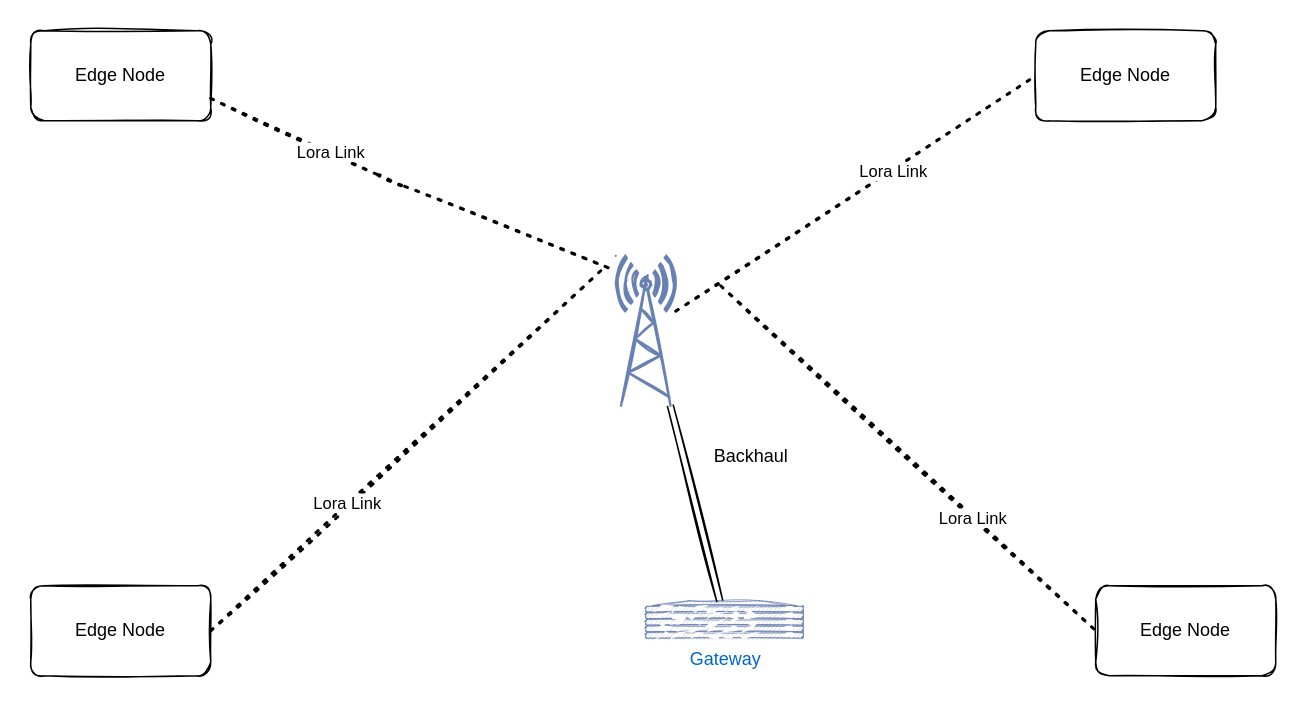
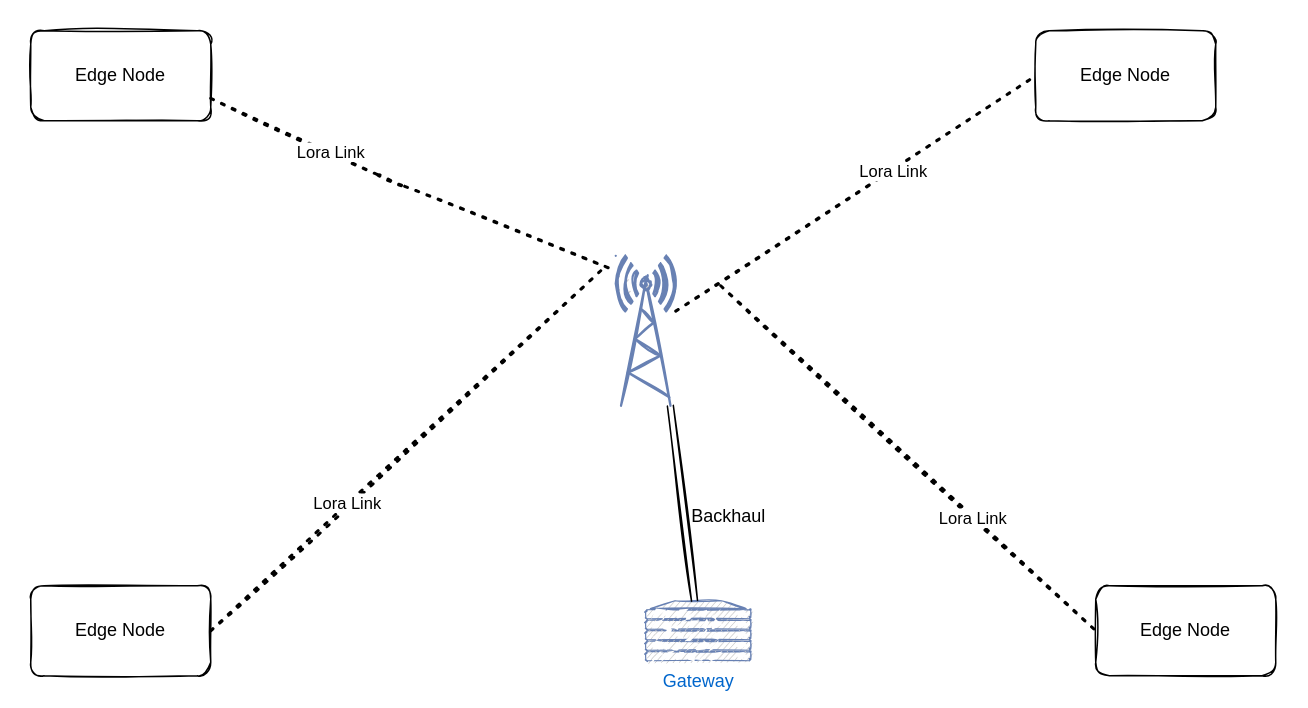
node "Backhaul": moved (751, 457) -> (728, 517)
node "Gateway": size 158x38 -> 105x60
